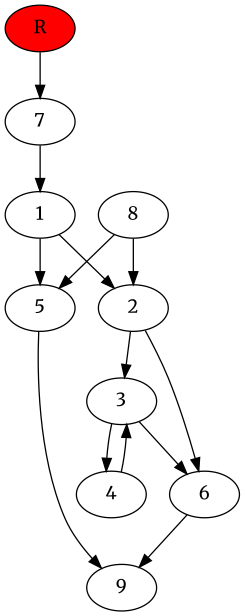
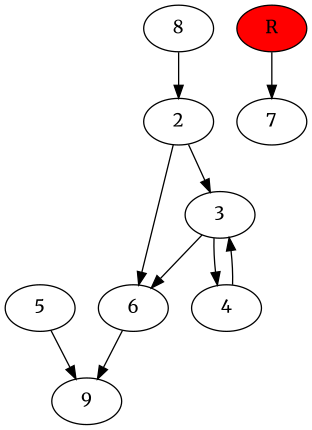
node "1": removed
edge "8" -> "5": removed
